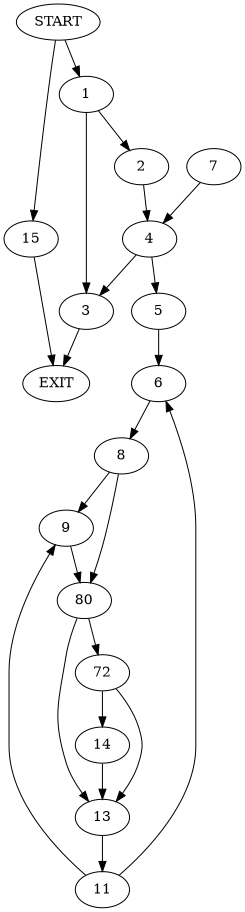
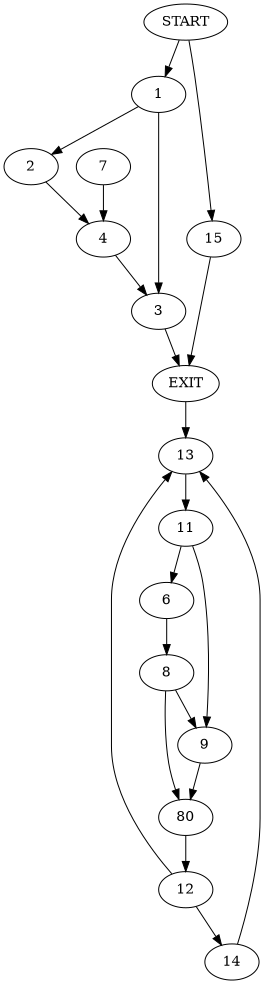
node "5": removed
node "72": label "72" -> "12"
edge "80" -> "13": now "EXIT" -> "13"
